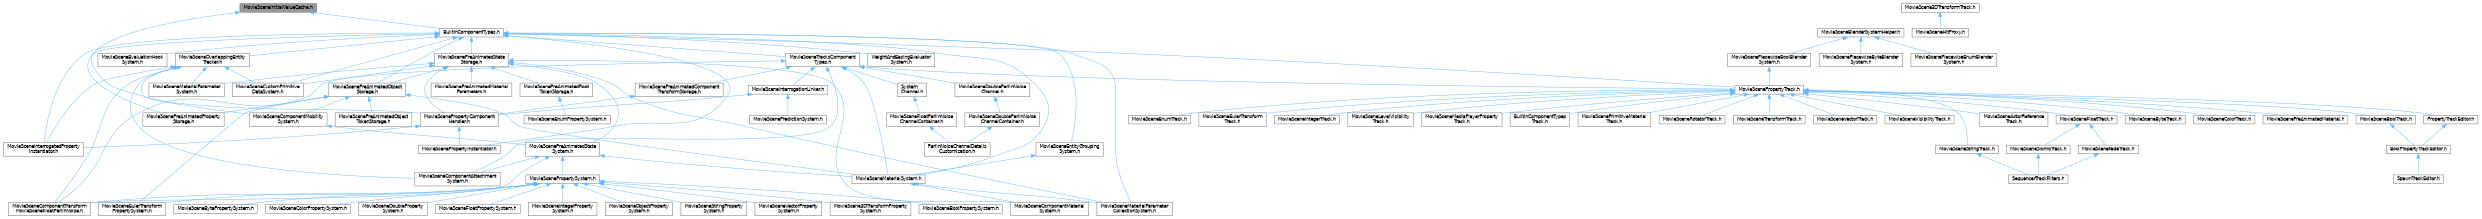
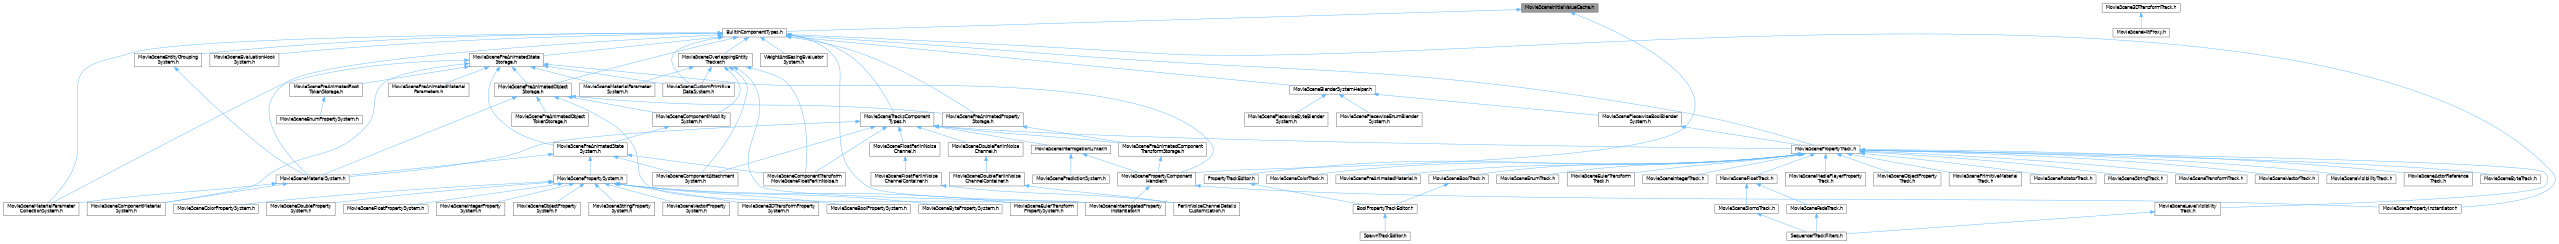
edge "MovieSceneBlenderSystemHelper.h" -> "BuiltInComponentTypes.h": added
node "System Channel.h": label "System Channel.h" -> "MovieSceneFloatPerlinNoise Channel.h"
node "BuiltInComponentTypes Track.h": label "BuiltInComponentTypes Track.h" -> "MovieSceneObjectProperty Track.h"
edge "MovieScenePreAnimatedComponent TransformStorage.h" -> "MovieScenePreAnimatedProperty Storage.h": added
edge "SequencerTrackFilters.h" -> "MovieSceneStringTrack.h": now "SequencerTrackFilters.h" -> "MovieSceneLevelVisibility Track.h"
edge "MovieSceneComponentTransform MovieSceneFloatPerlinNoise.h" -> "MovieScenePropertySystem.h": removed
